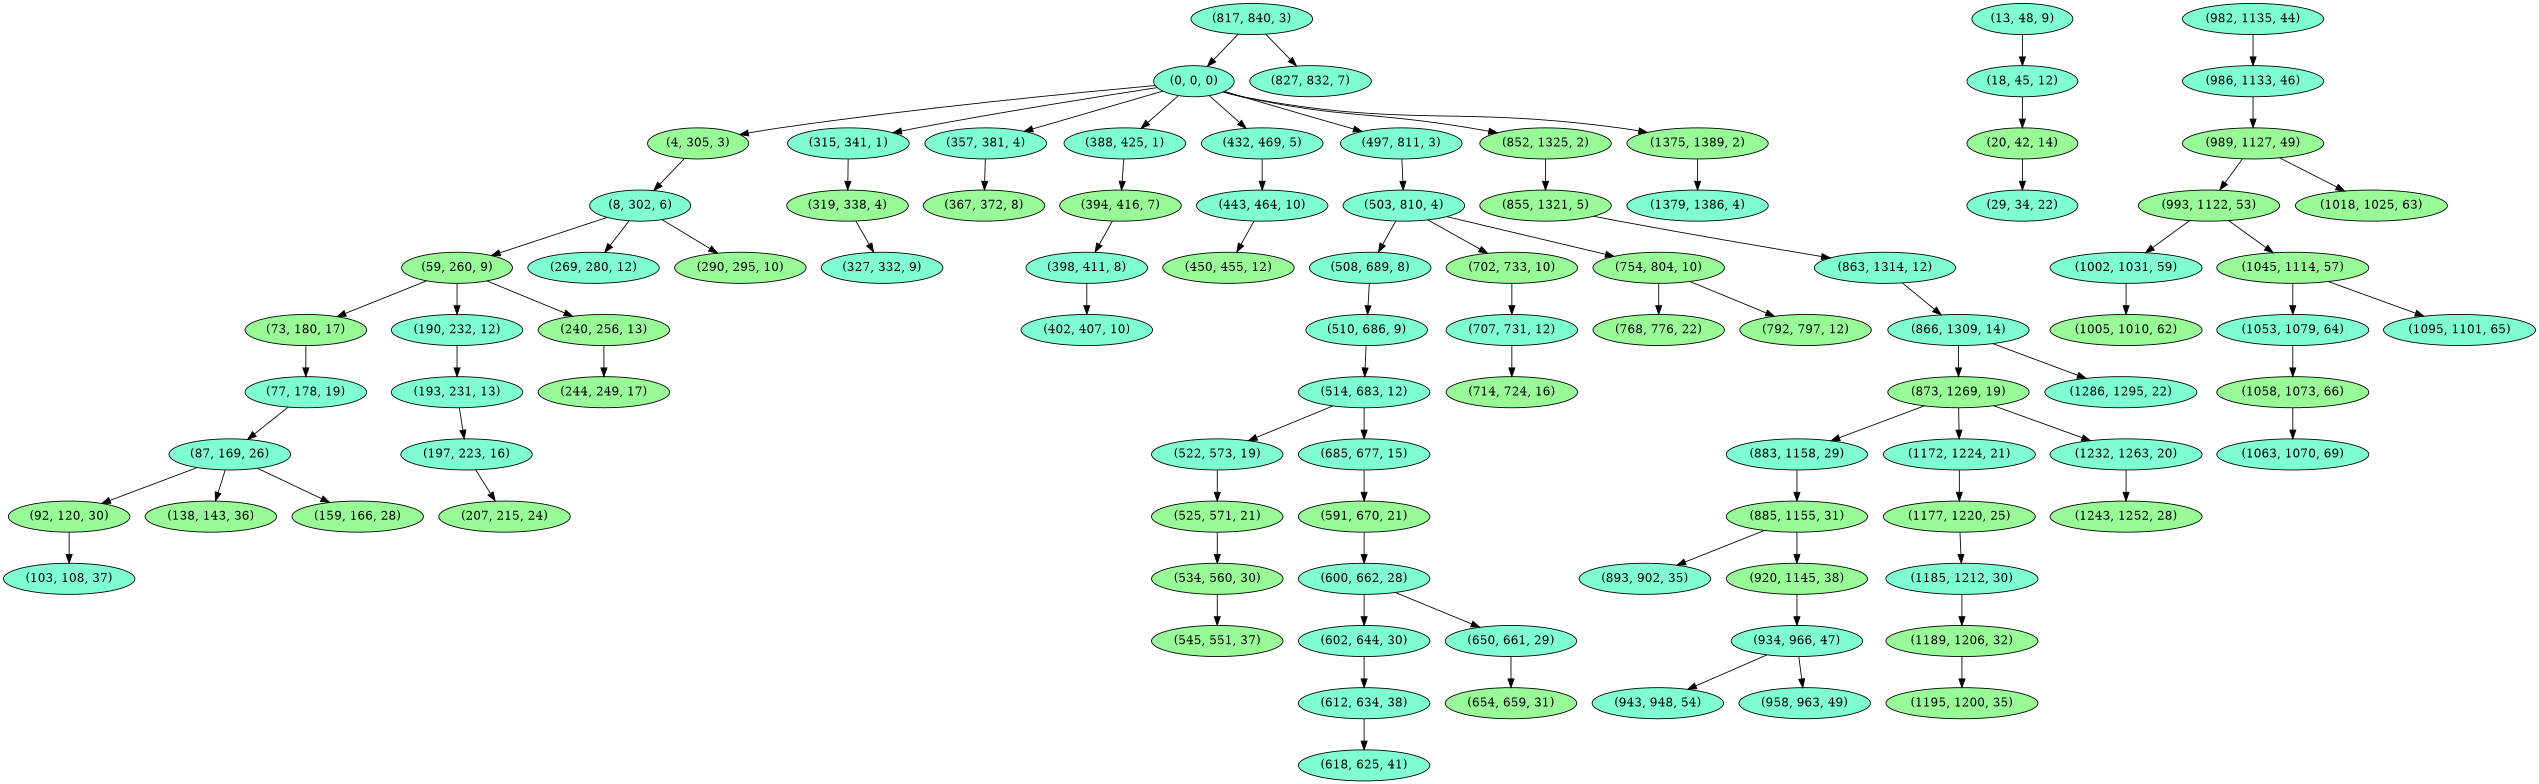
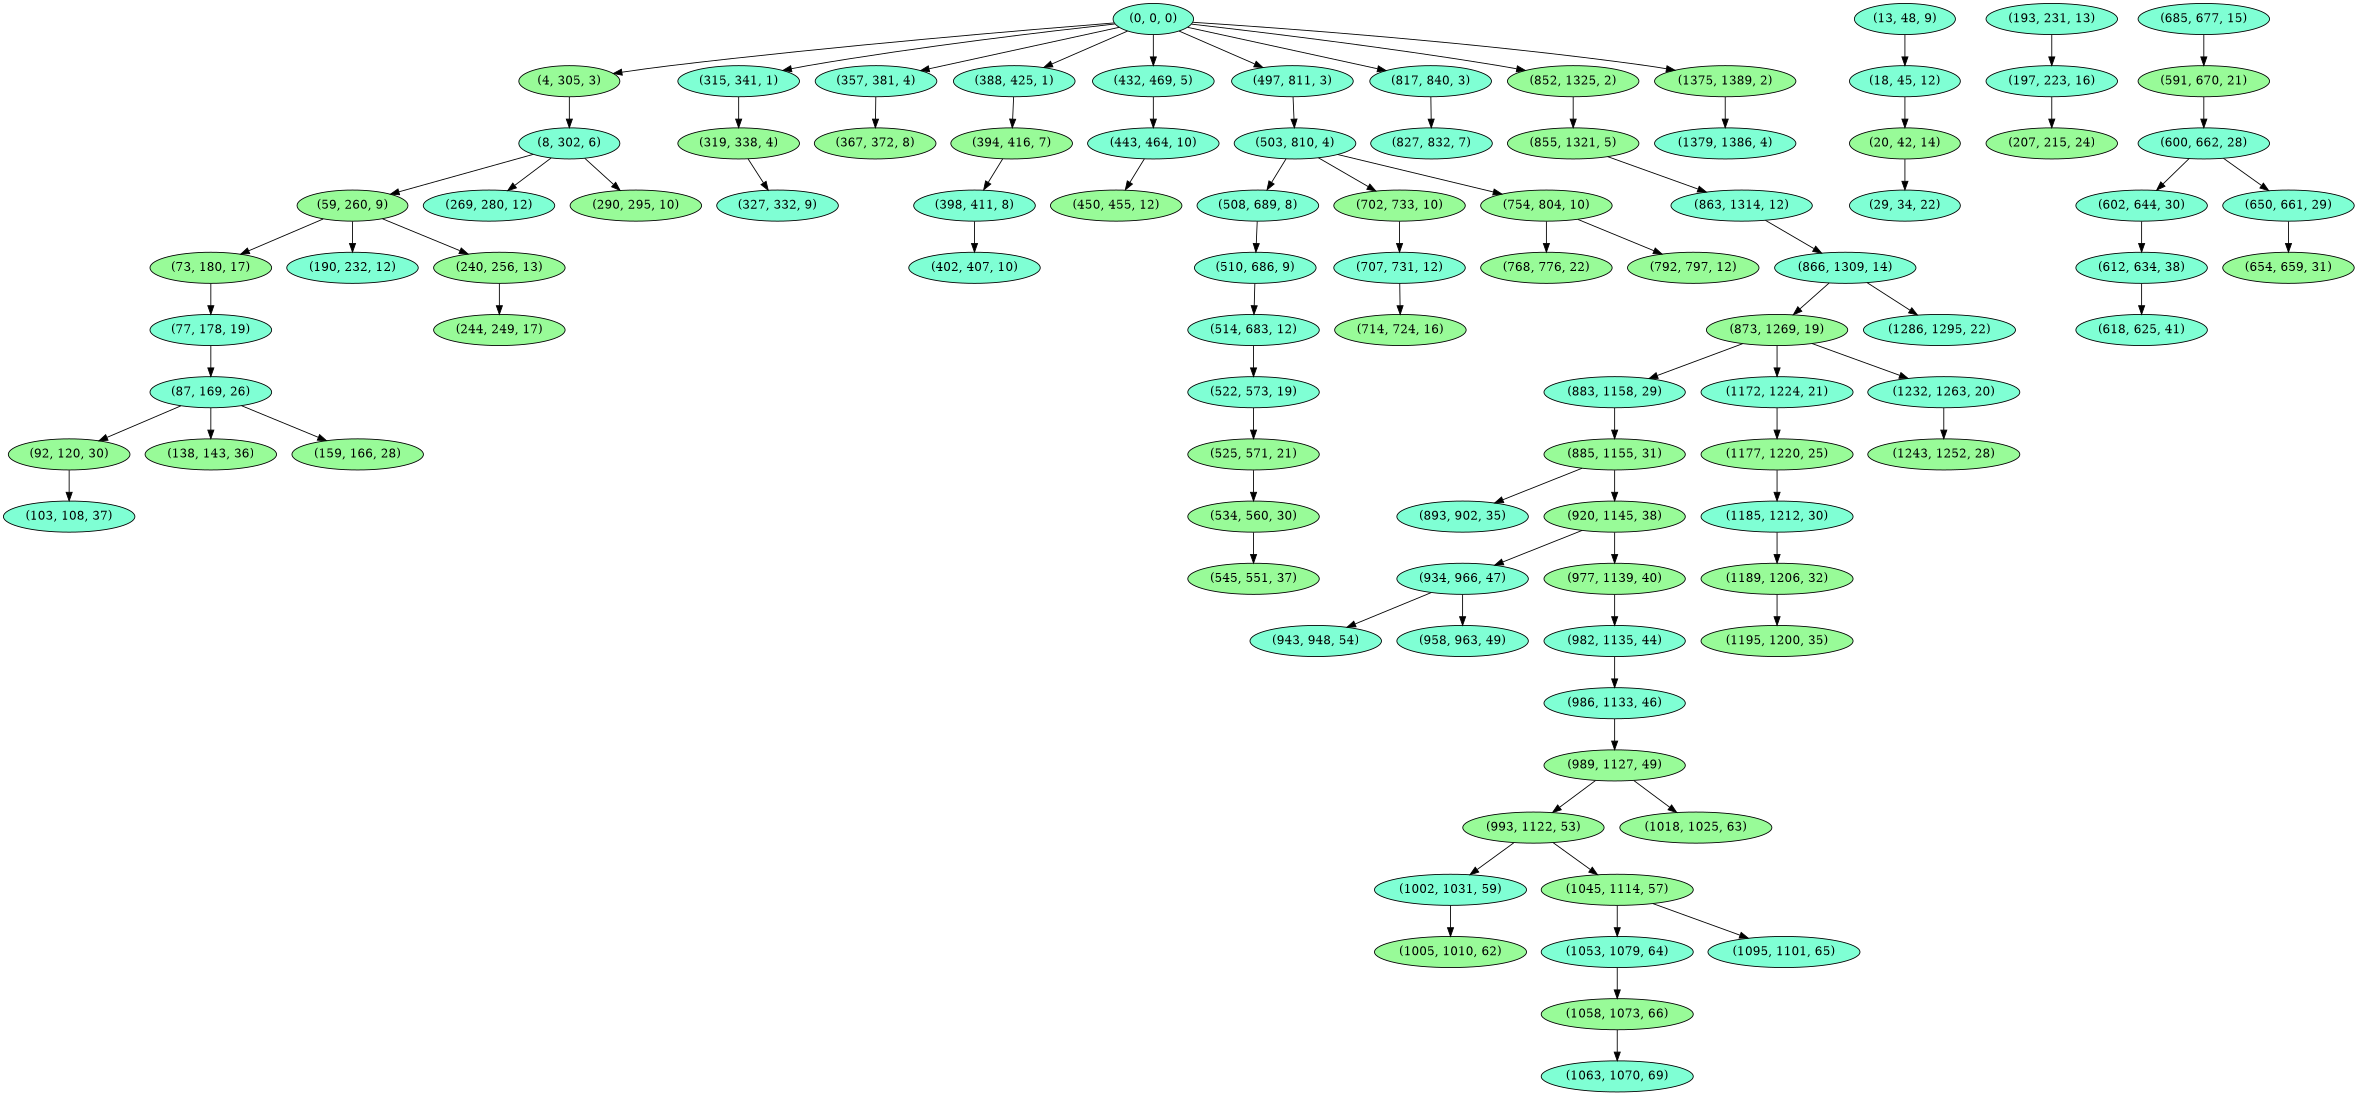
edge "(817, 840, 3)" -> "(0, 0, 0)": reversed
edge "(190, 232, 12)" -> "(193, 231, 13)": removed
edge "(514, 683, 12)" -> "(685, 677, 15)": removed
node "(977, 1139, 40)": added
